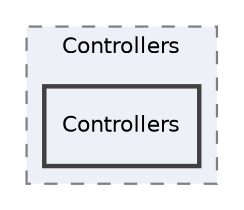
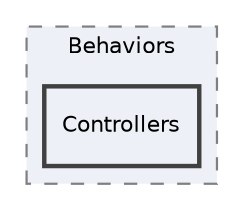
cluster "Controllers": label "Controllers" -> "Behaviors"
